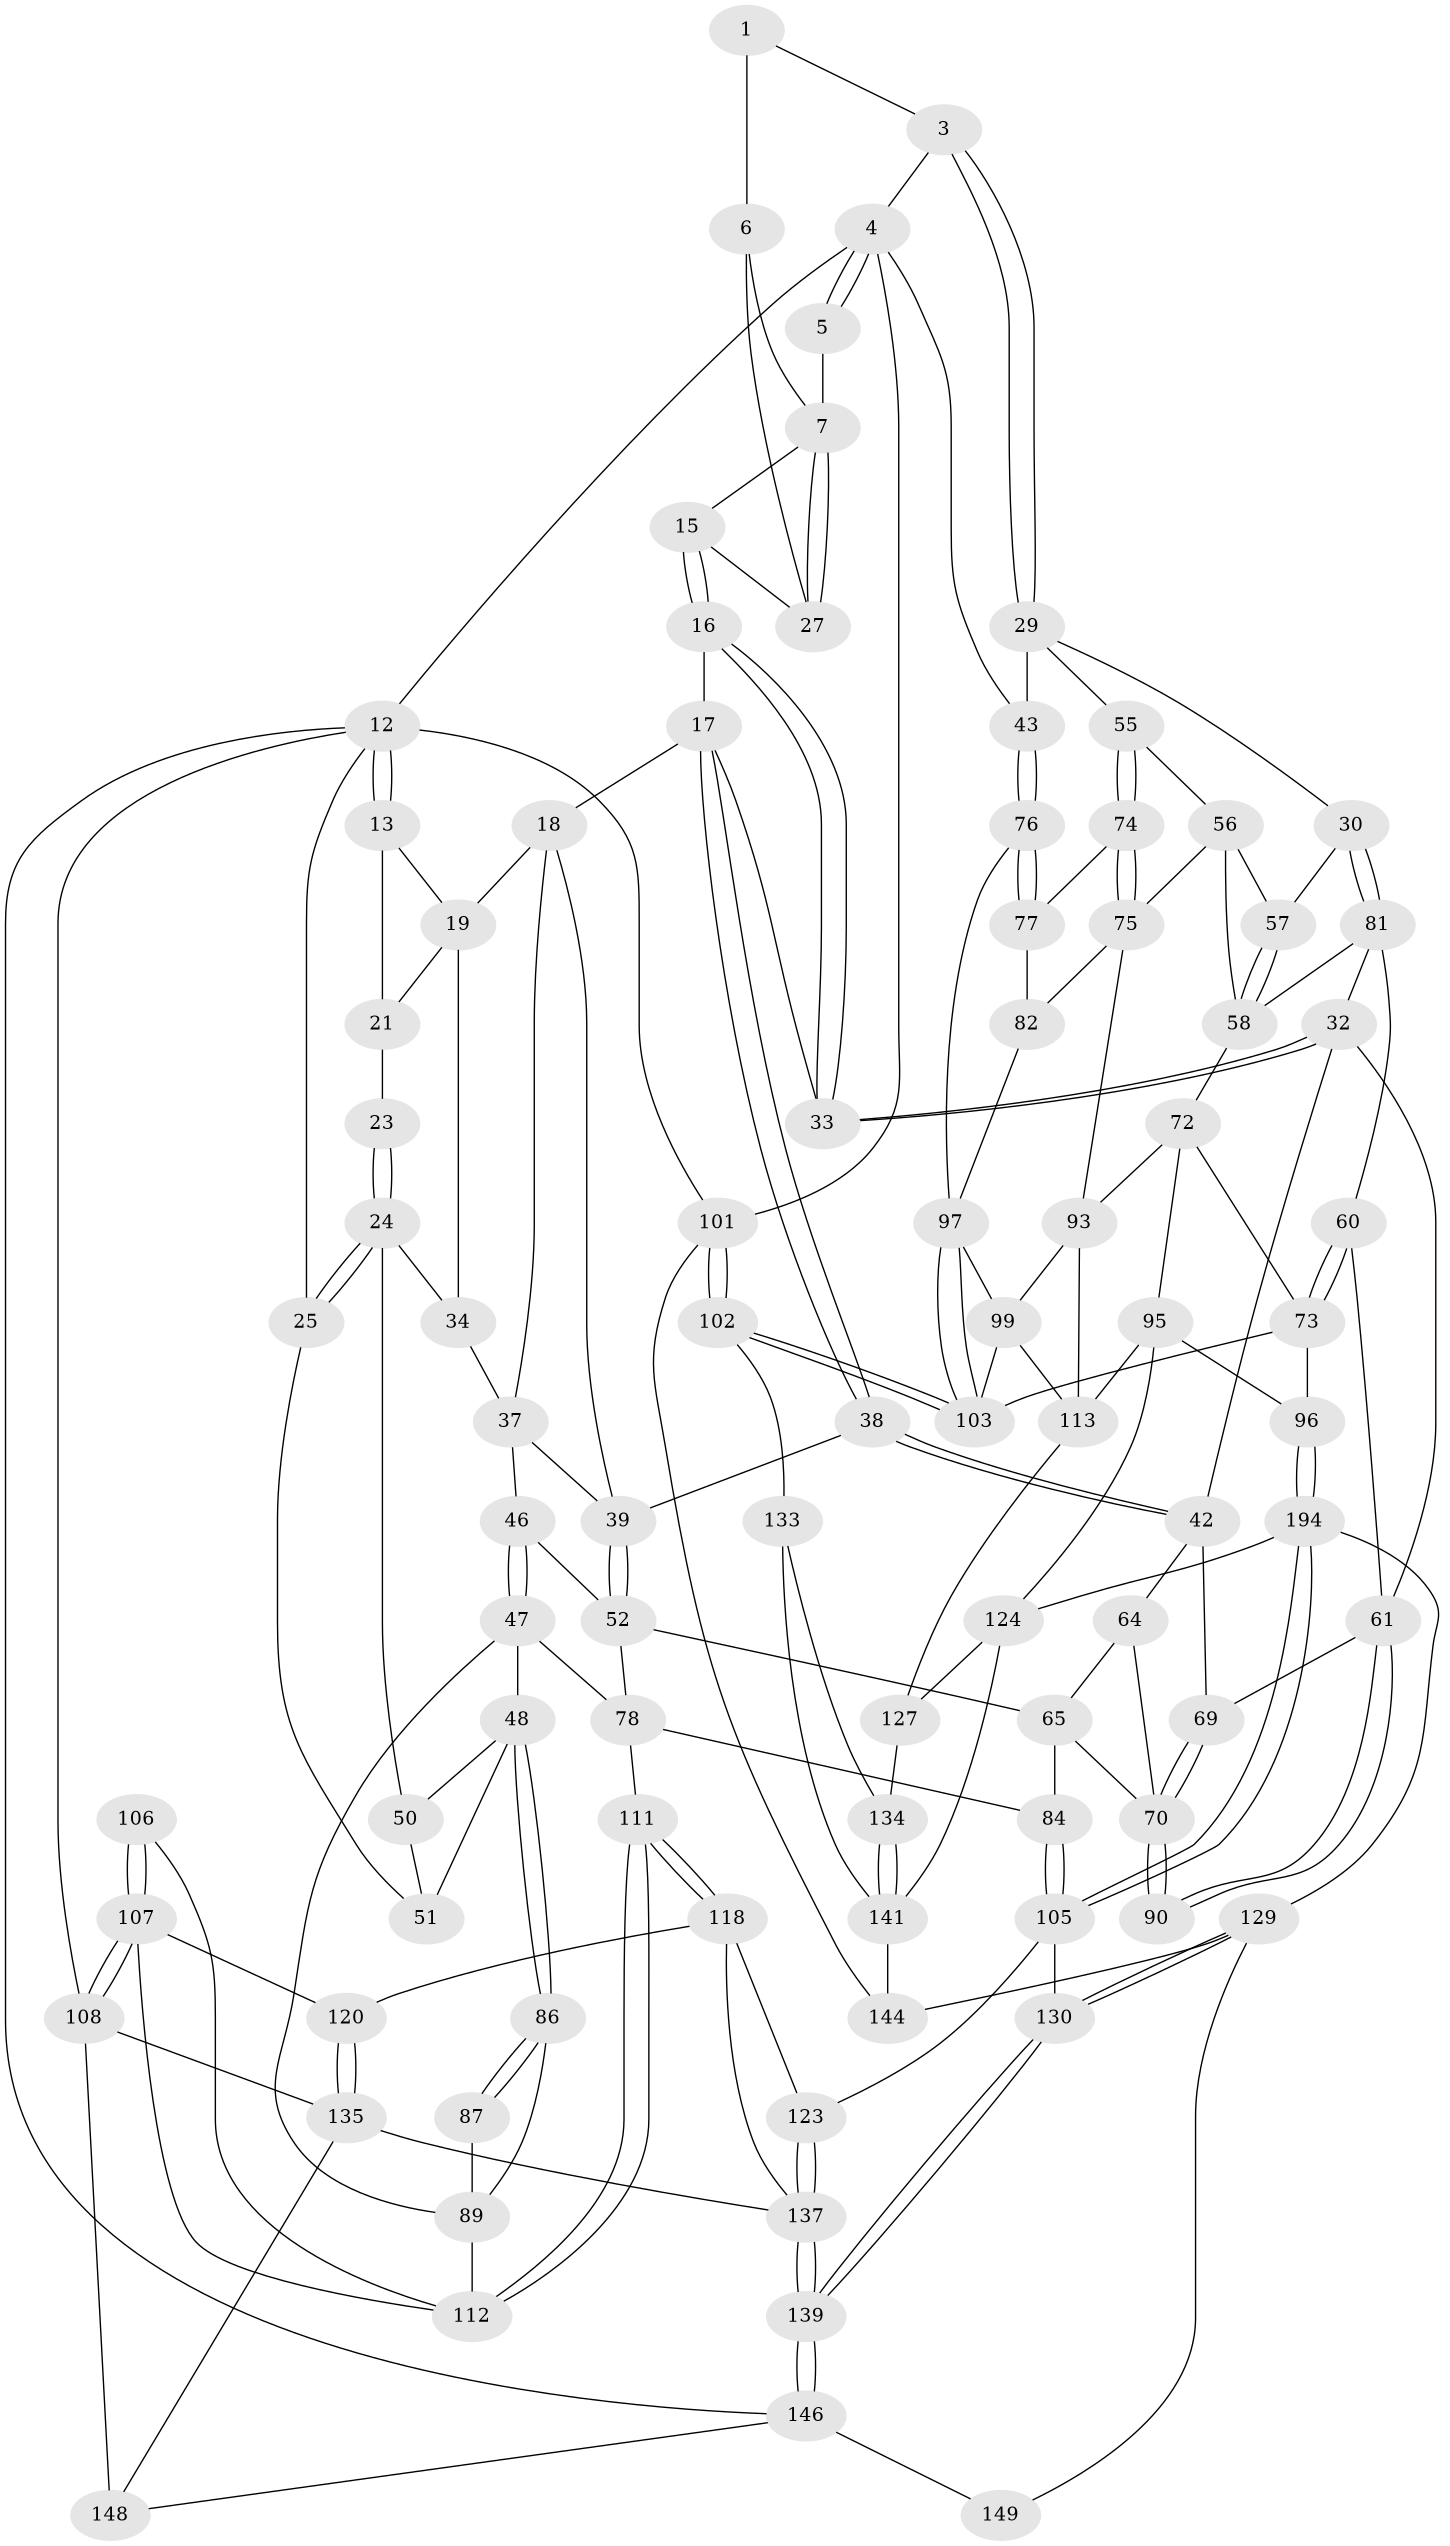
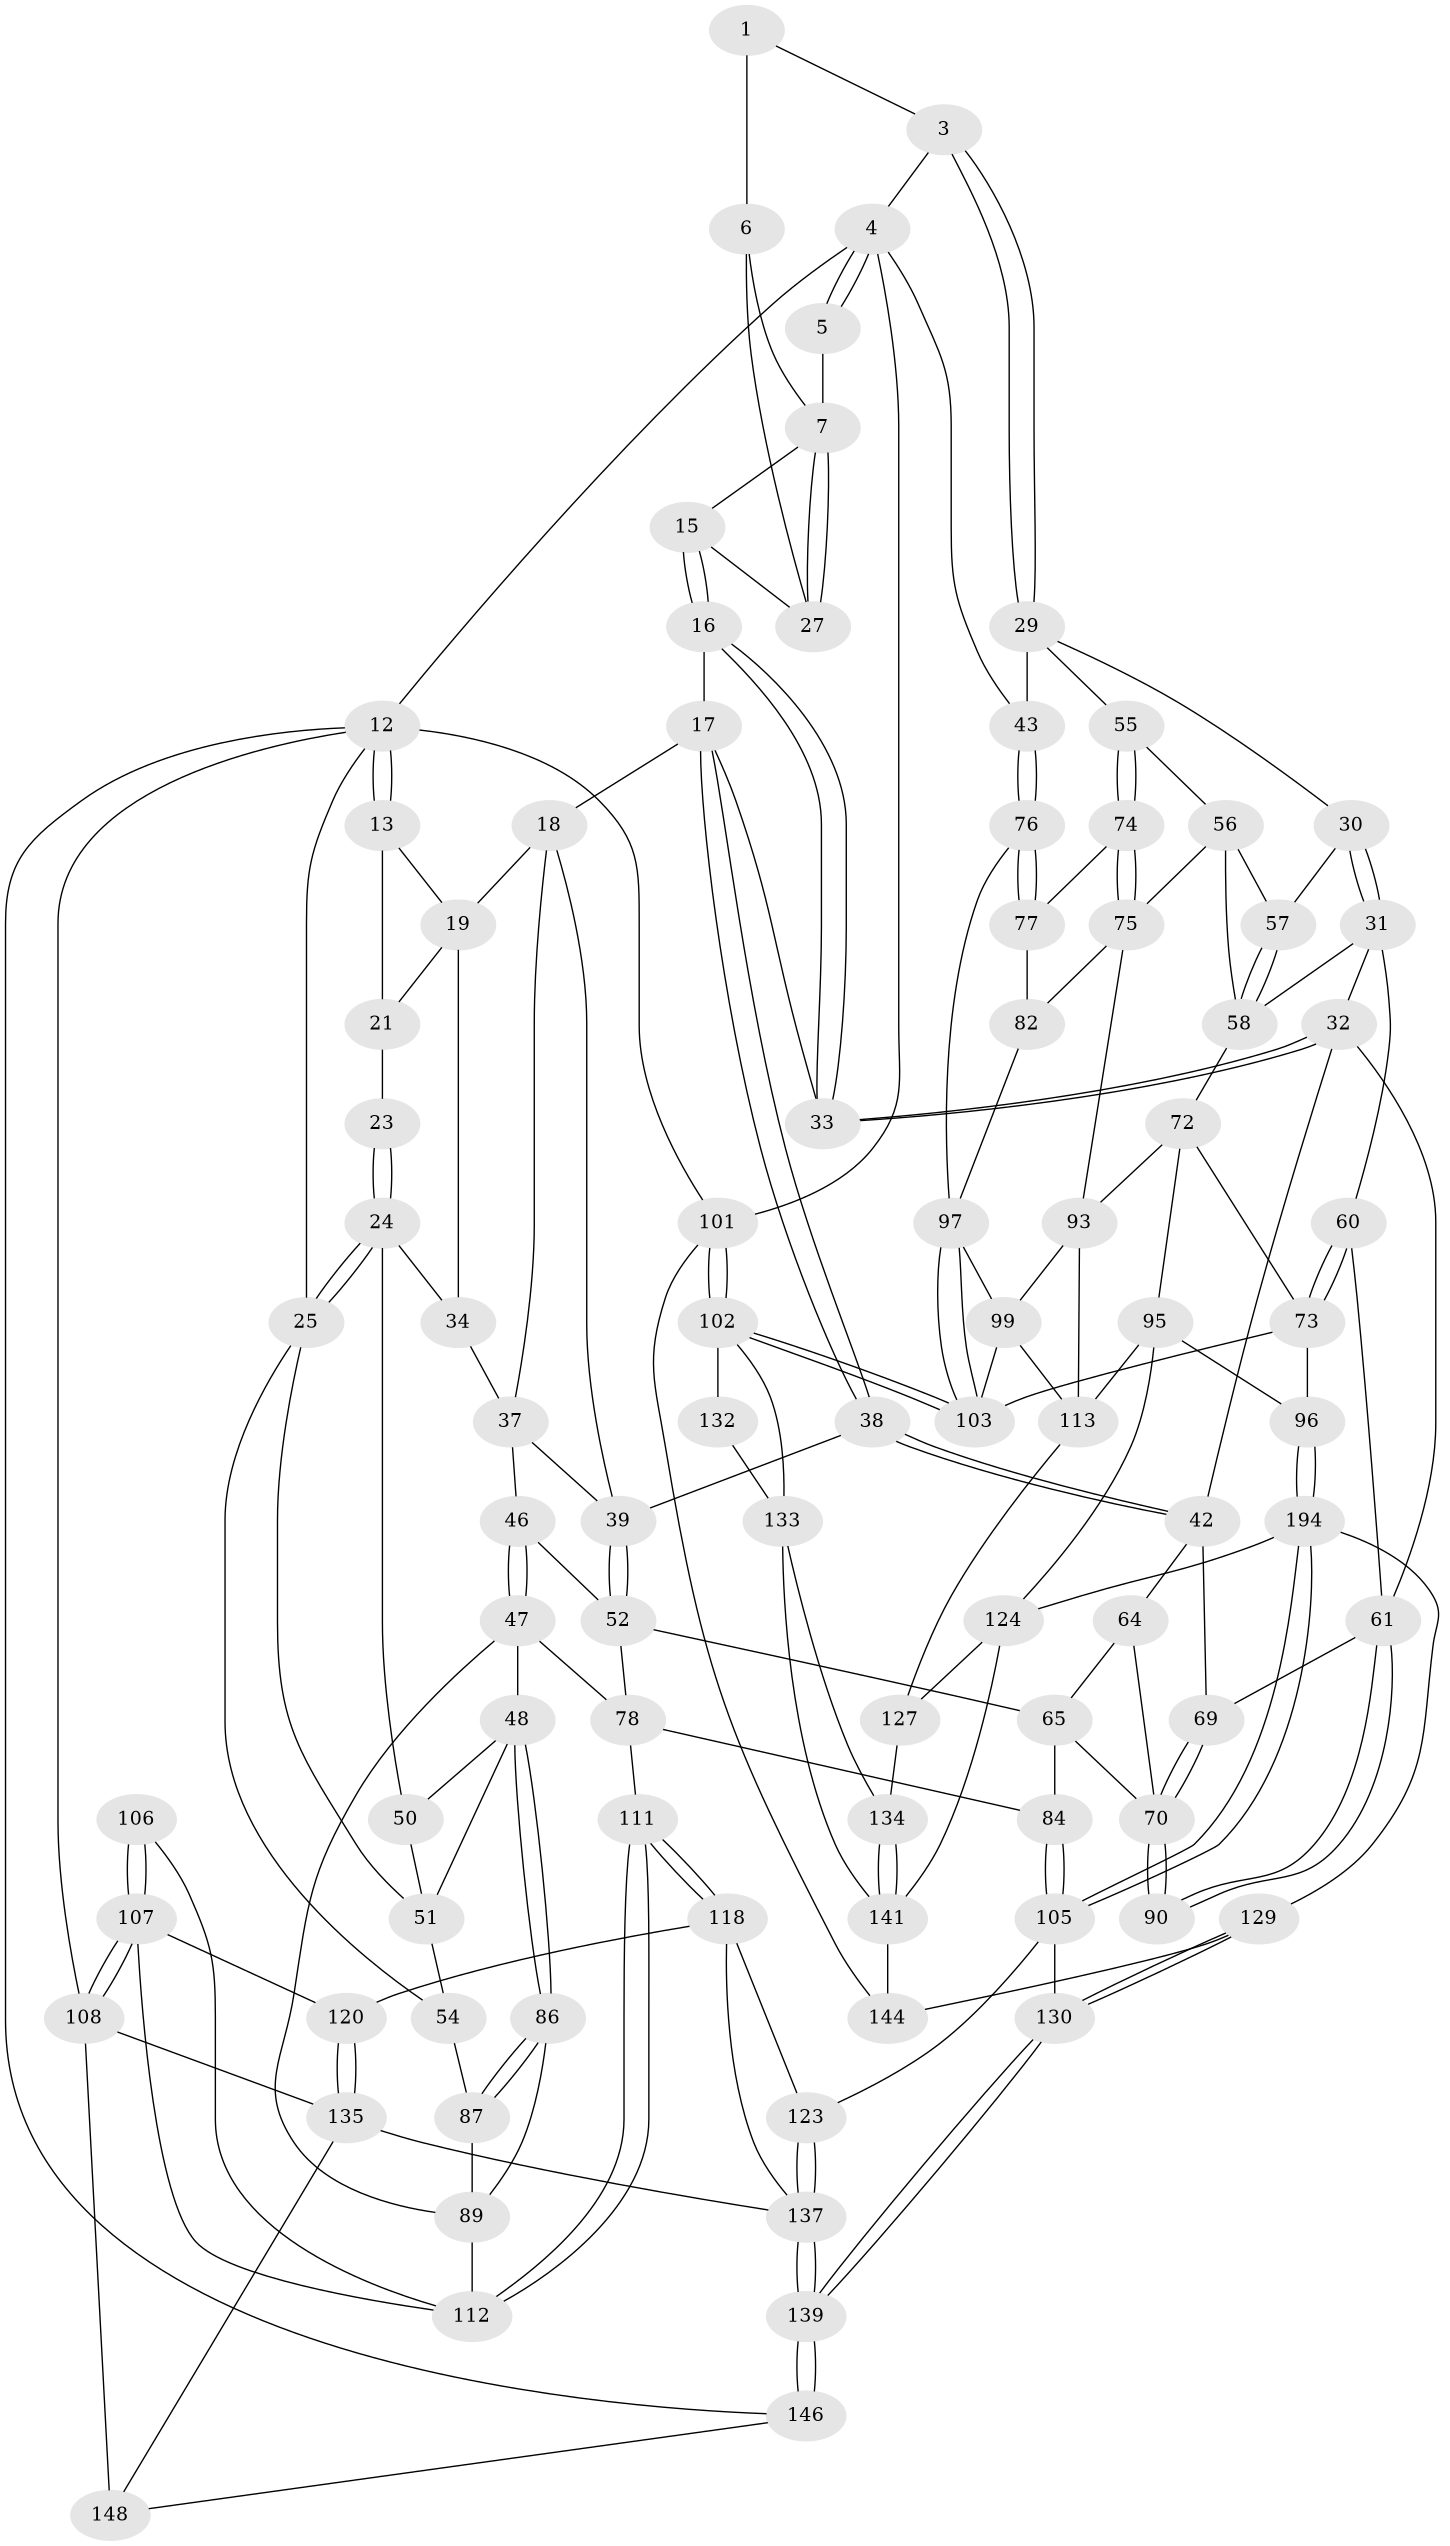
node "81": label "81" -> "31"
node "132": added
node "54": added
node "149": removed
